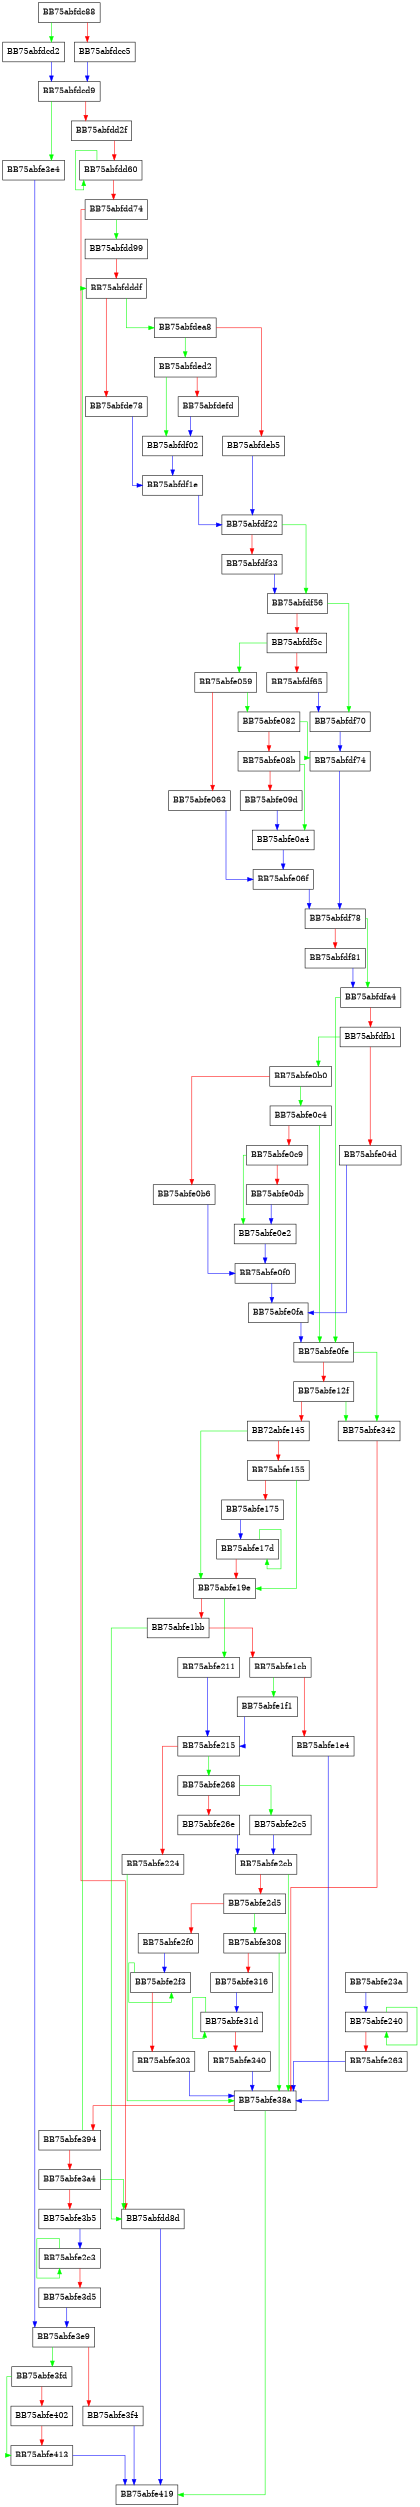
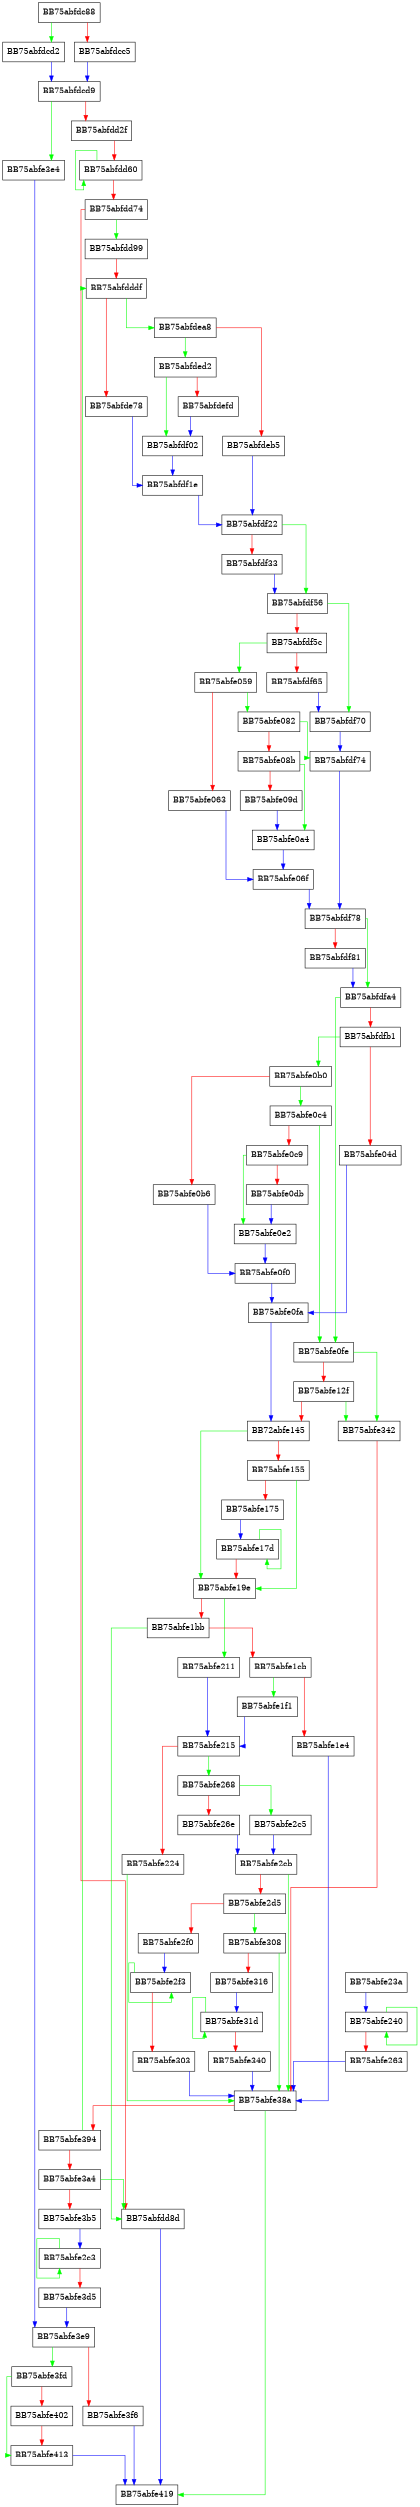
edge "BB75abfe0fa" -> "BB75abfe0fe": now "BB75abfe0fa" -> "BB72abfe145"
node "BB75abfe3f4": label "BB75abfe3f4" -> "BB75abfe3f6"
